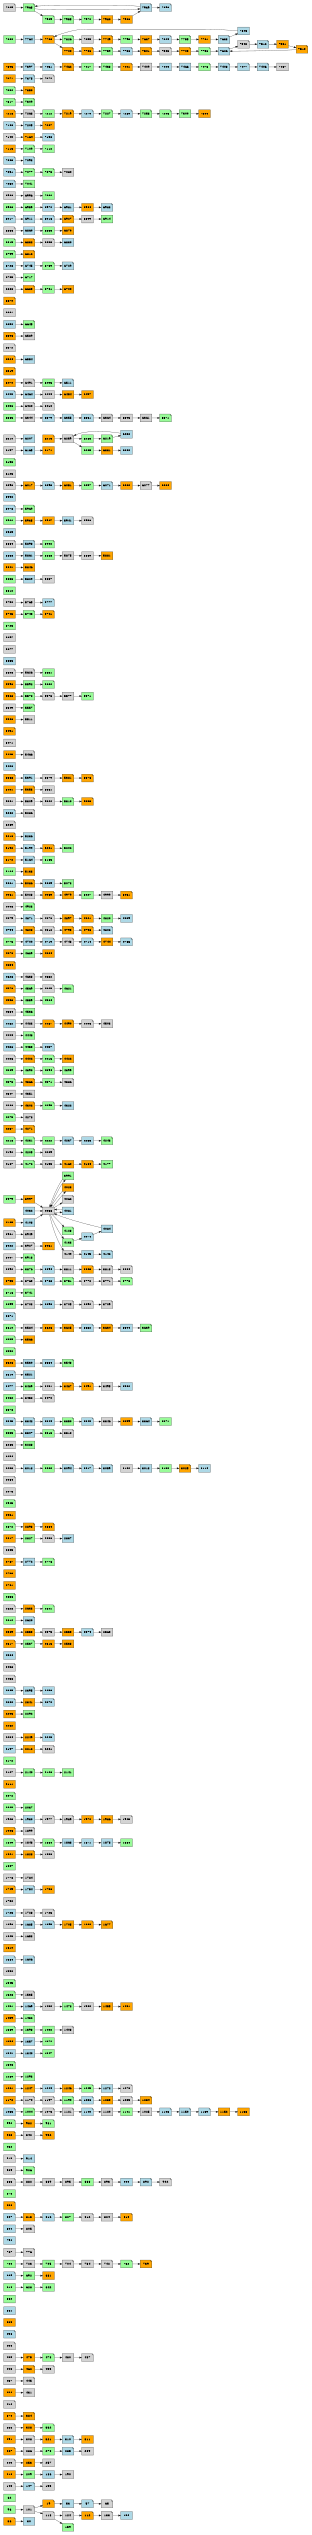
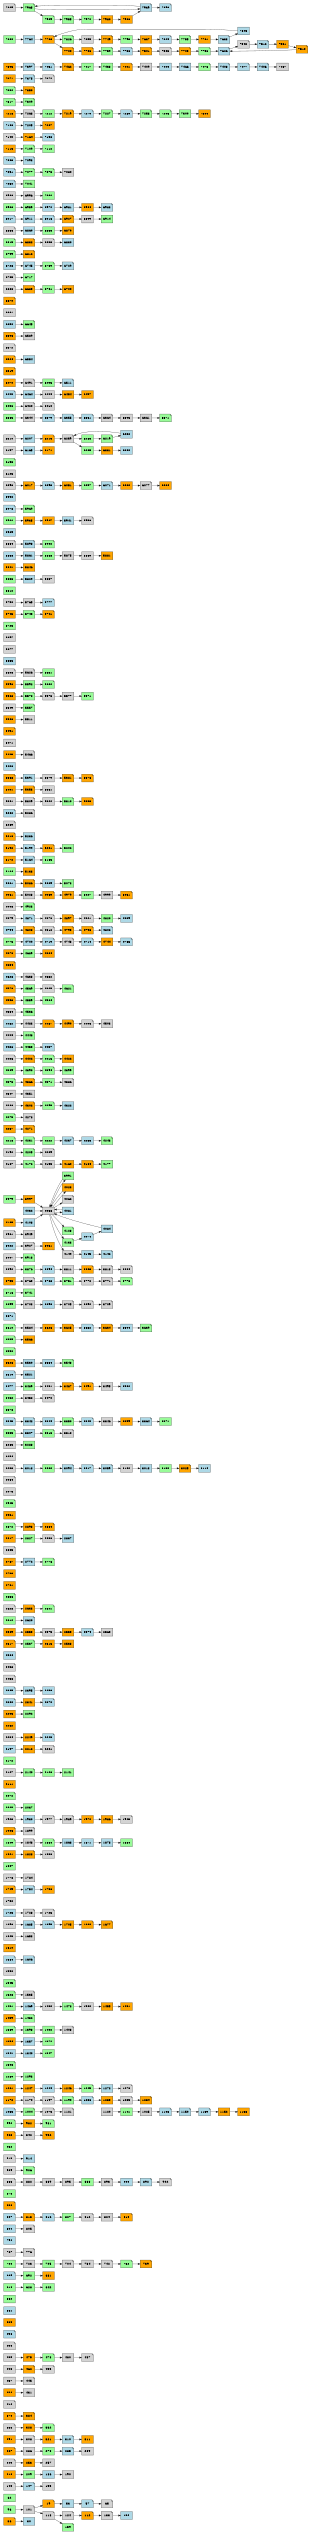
edge "6207" -> "6213": added
node "4821": fillcolor orange -> lightgrey
edge "3059" -> "3102": added
node "1140": removed
